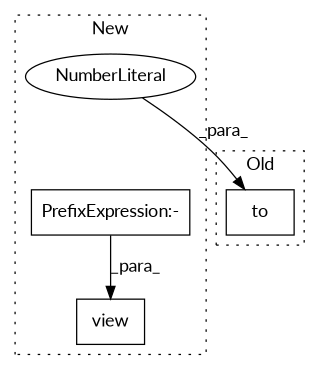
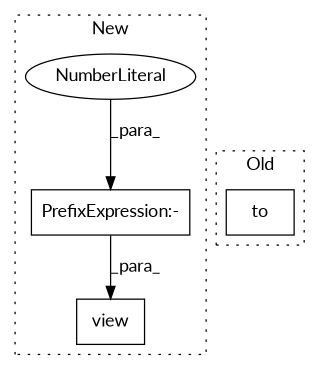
edge "NumberLiteral" -> "to": now "NumberLiteral" -> "PrefixExpression:-"
